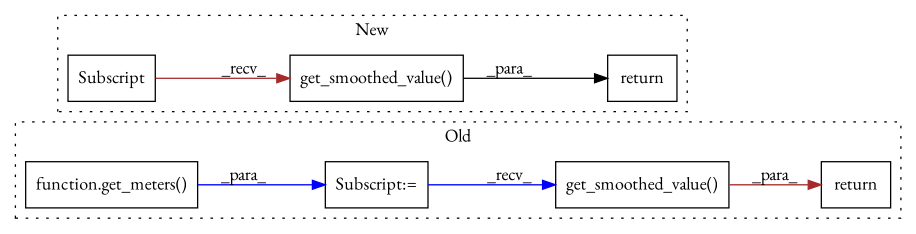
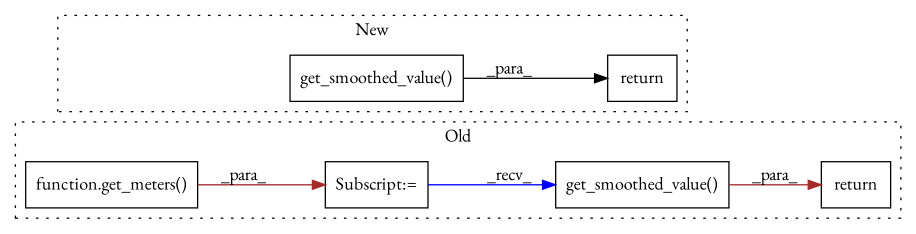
node "Subscript": removed
edge "function.get_meters()" -> "Subscript:=": color blue -> brown
